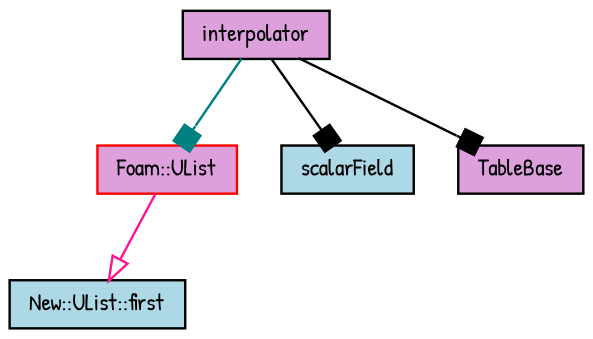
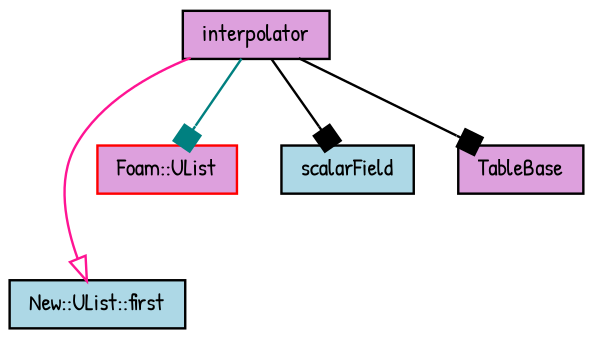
edge "Foam::UList" -> "New::UList::first": now "interpolator" -> "New::UList::first"
